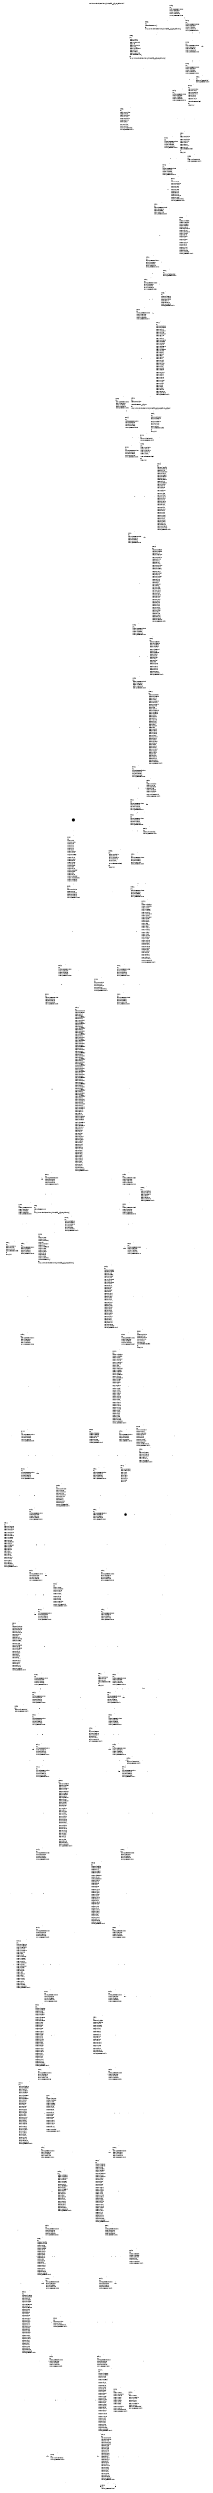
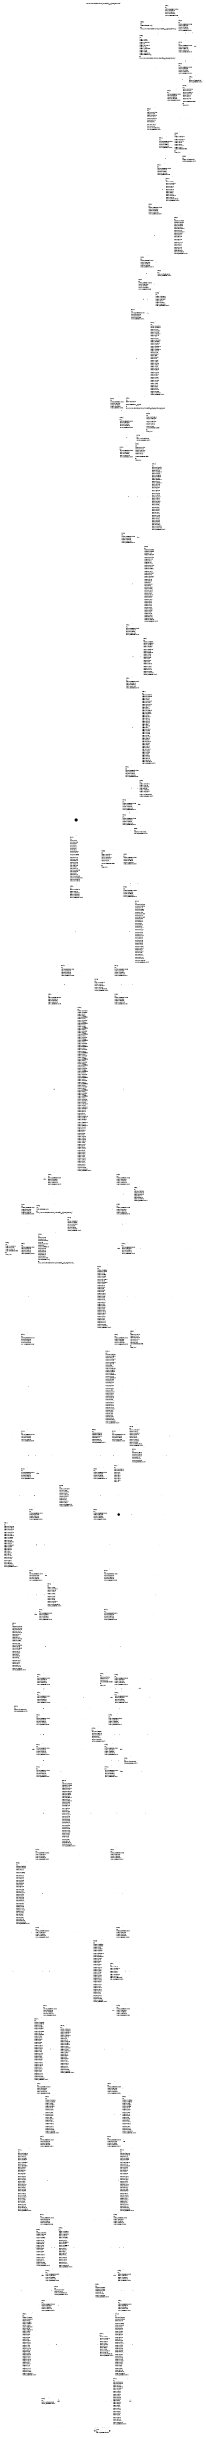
node "0x402df5 [137]": added
